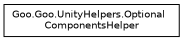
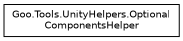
node "Goo.Goo.UnityHelpers.Optional ComponentsHelper": label "Goo.Goo.UnityHelpers.Optional ComponentsHelper" -> "Goo.Tools.UnityHelpers.Optional ComponentsHelper"
